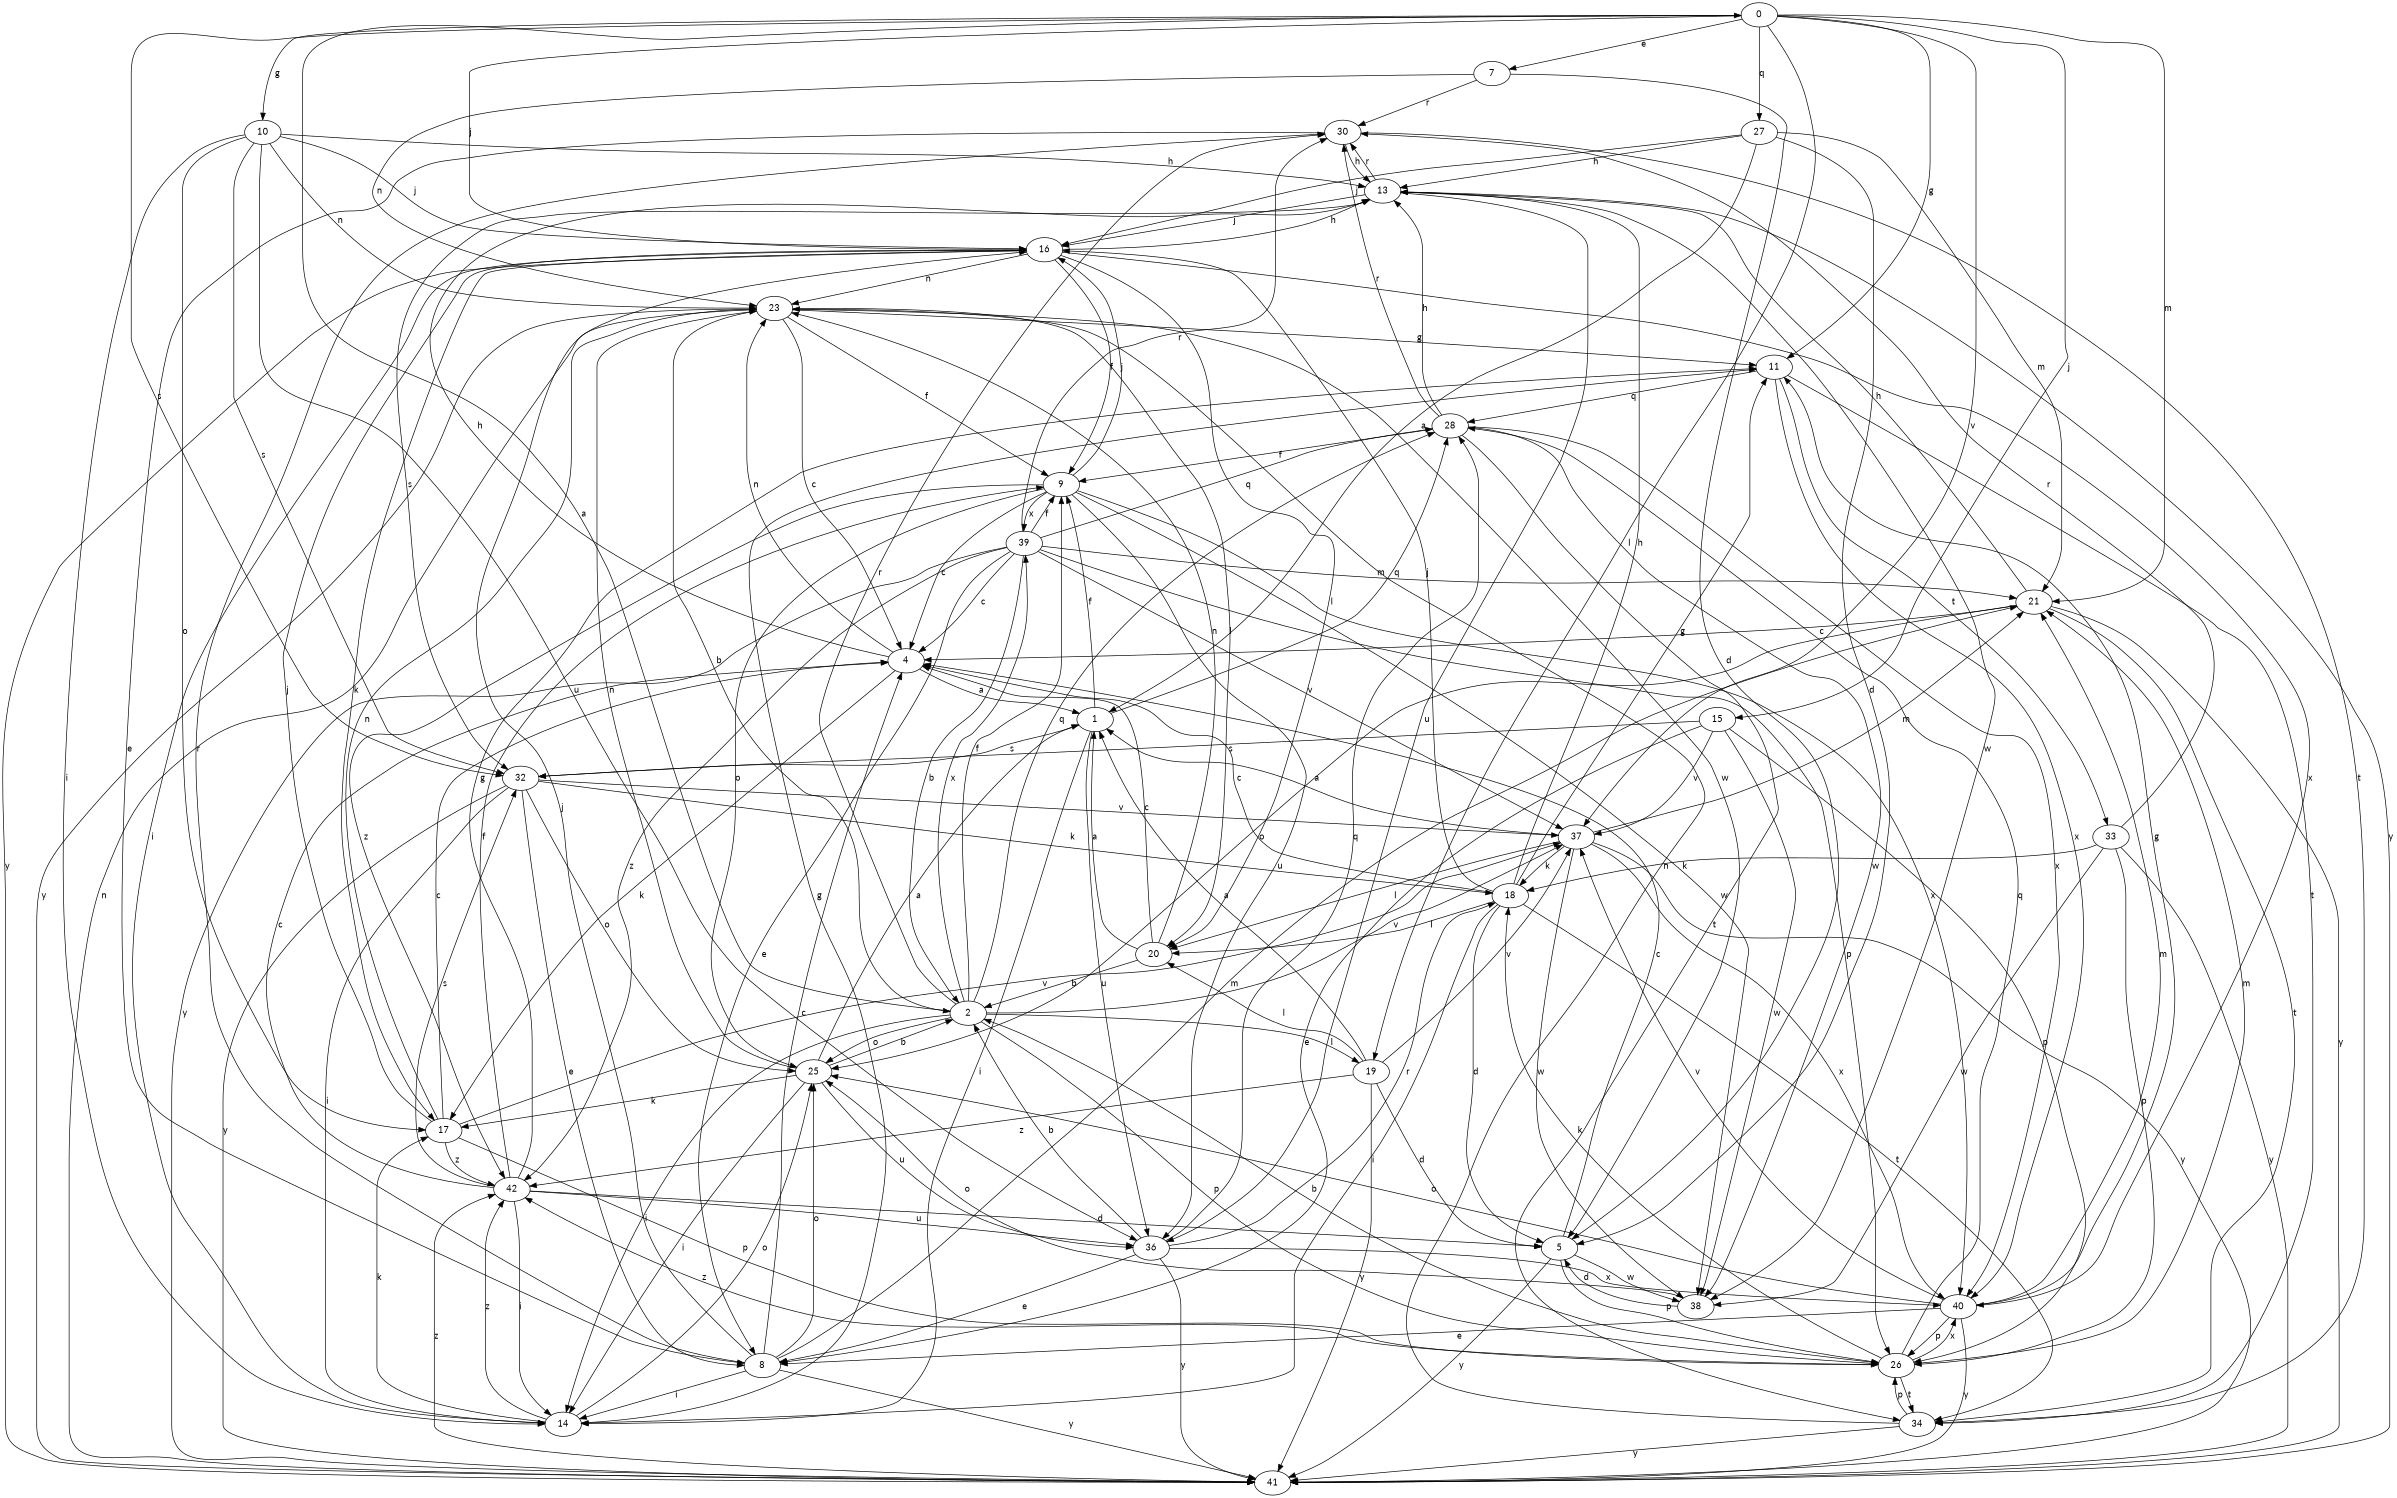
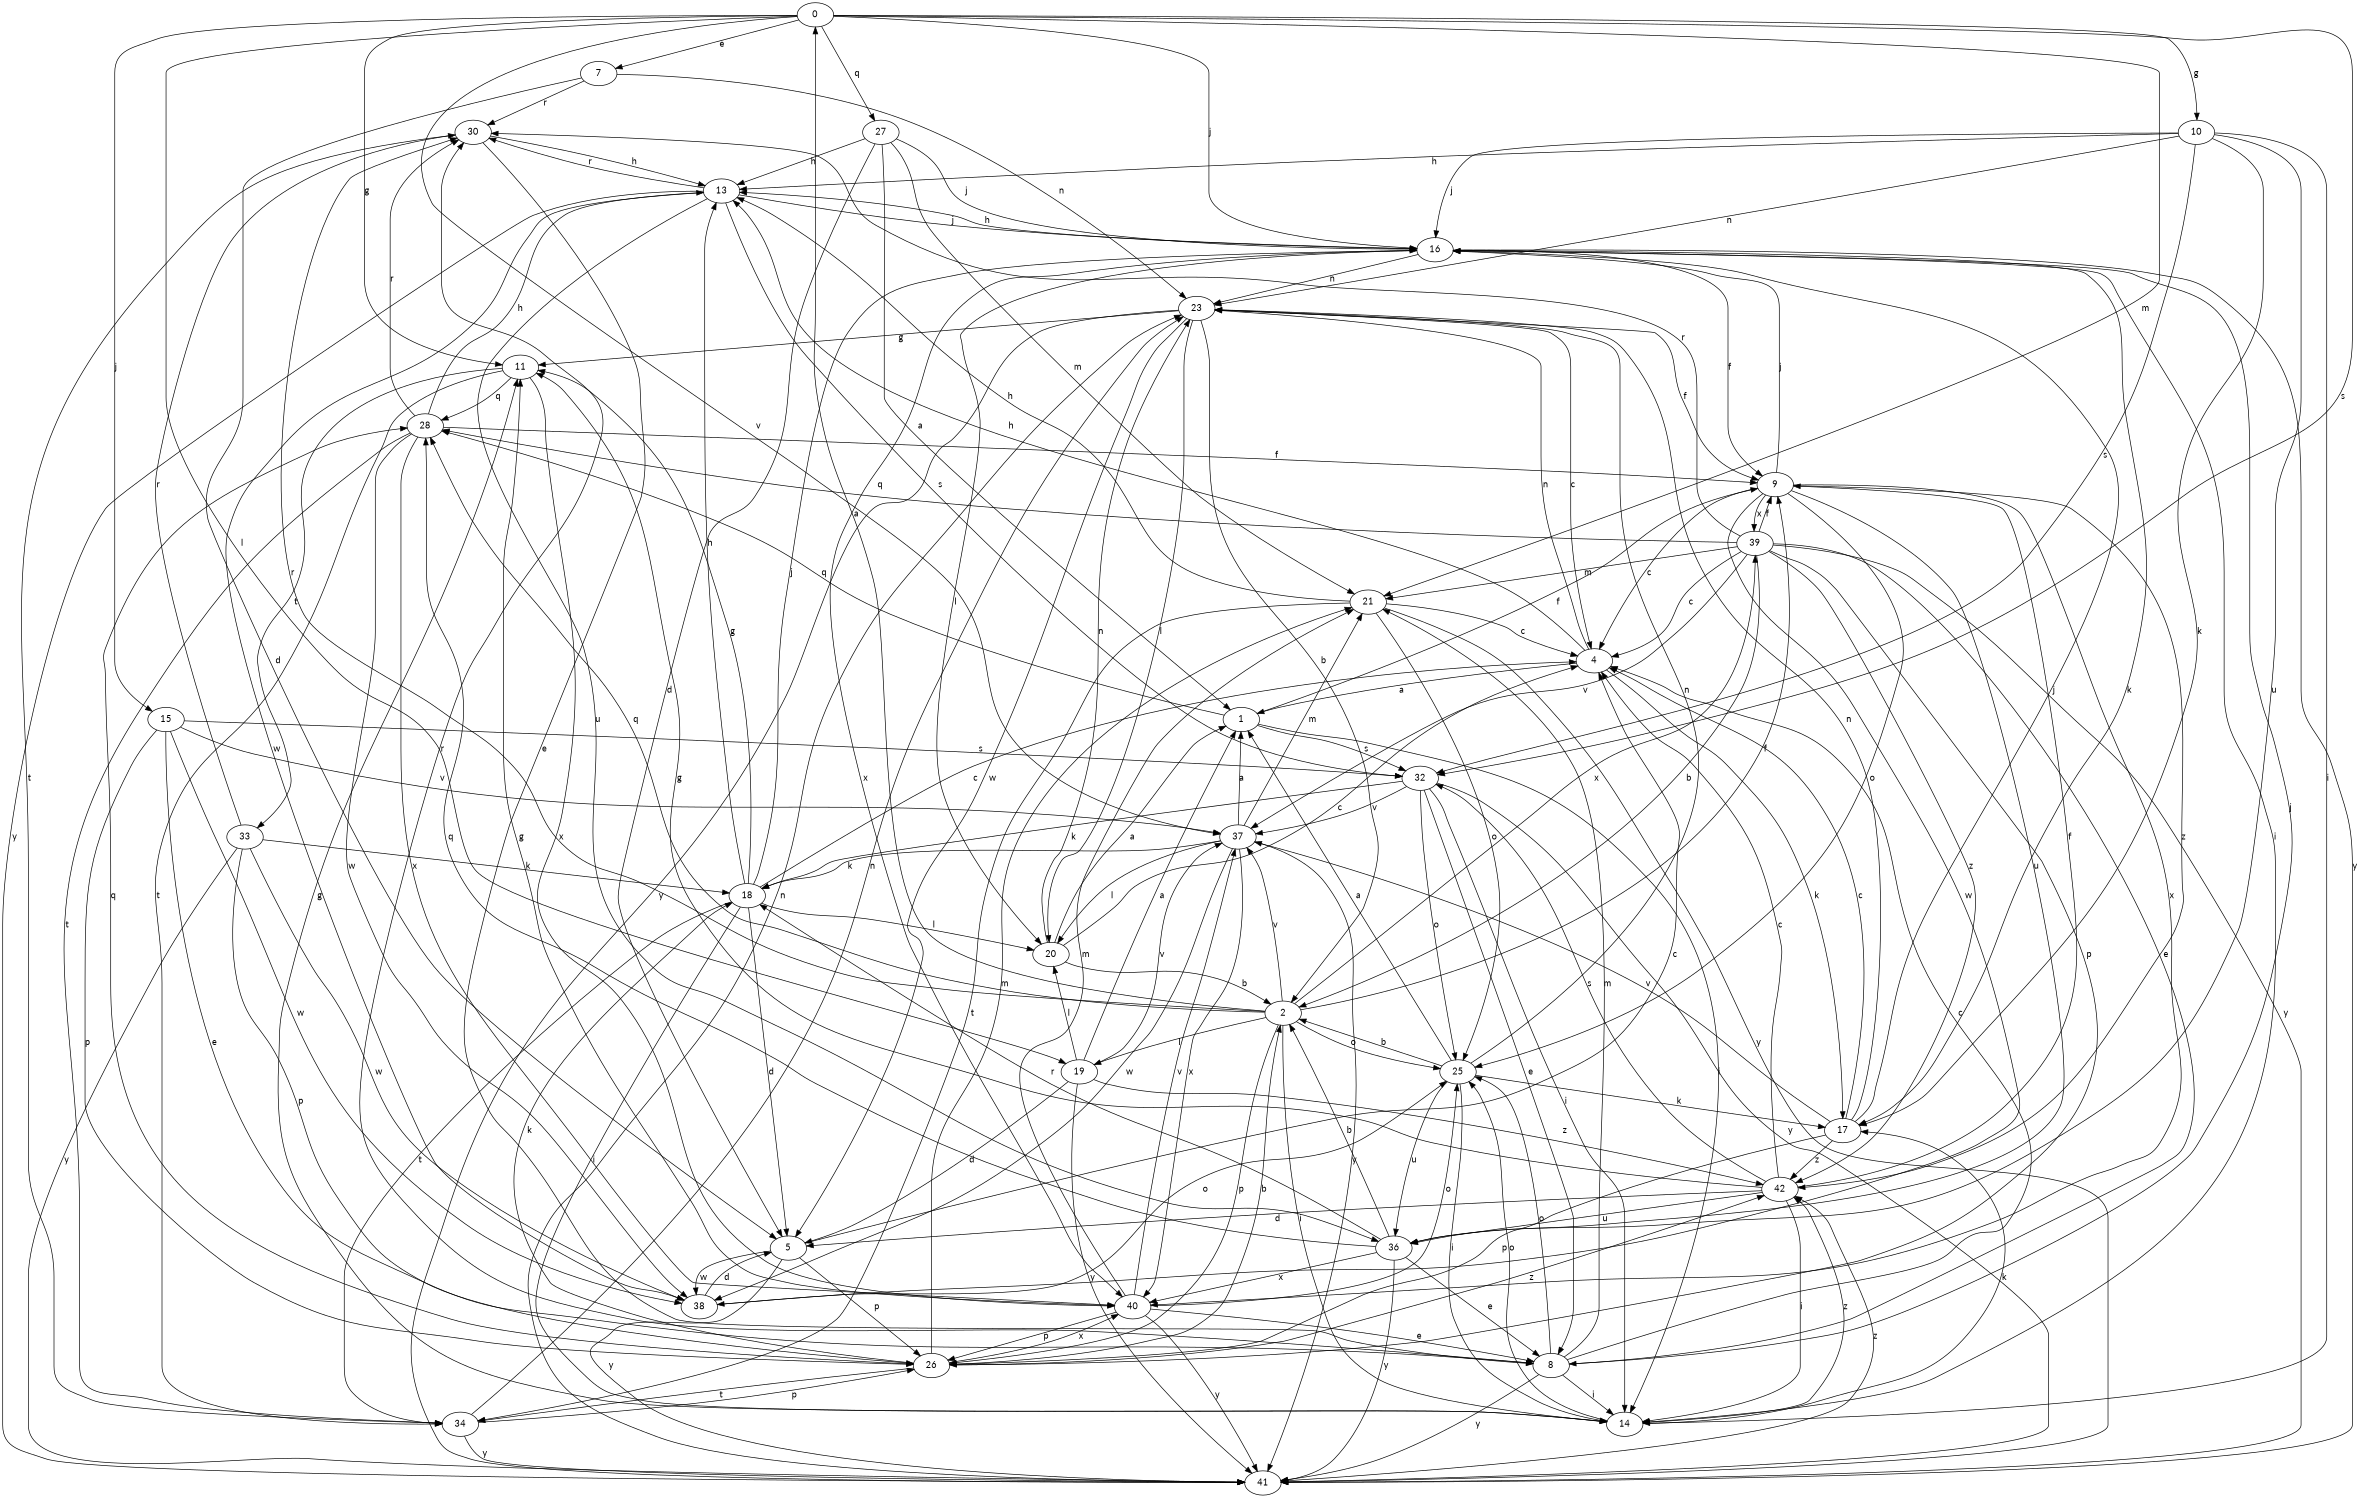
edge "10" -> "17": label "o" -> "k"
edge "1" -> "36": removed, label "u"
